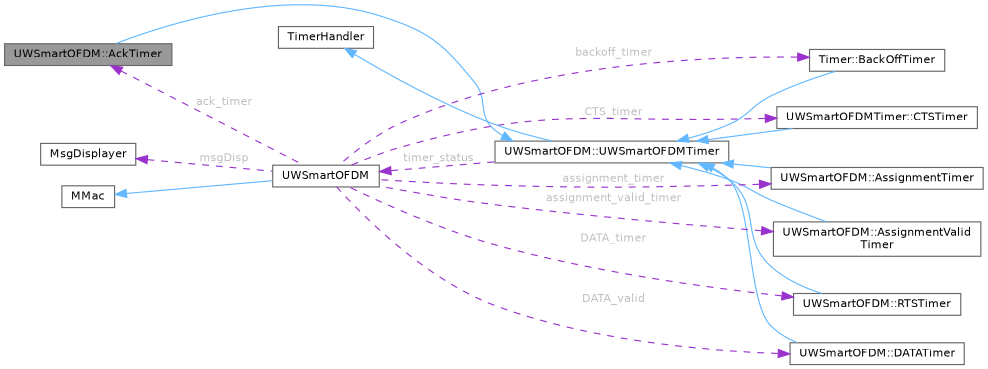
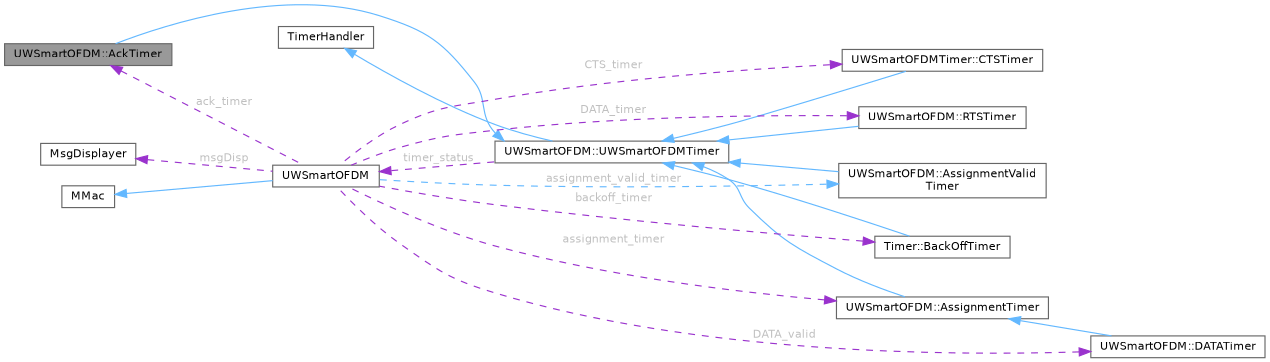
edge "UWSmartOFDM" -> "UWSmartOFDM::AssignmentValid Timer": color darkorchid3 -> steelblue1
edge "UWSmartOFDM::DATATimer" -> "UWSmartOFDM::UWSmartOFDMTimer": now "UWSmartOFDM::DATATimer" -> "UWSmartOFDM::AssignmentTimer"
